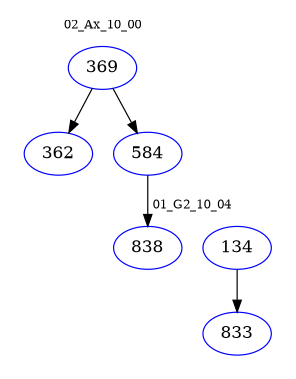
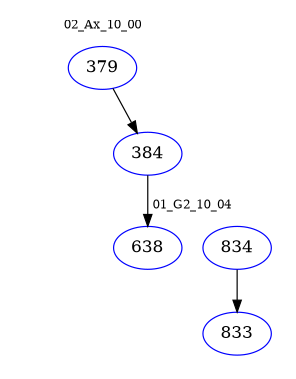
node "369": label "369" -> "379"
node "362": removed
node "584": label "584" -> "384"
node "838": label "838" -> "638"
node "134": label "134" -> "834"
